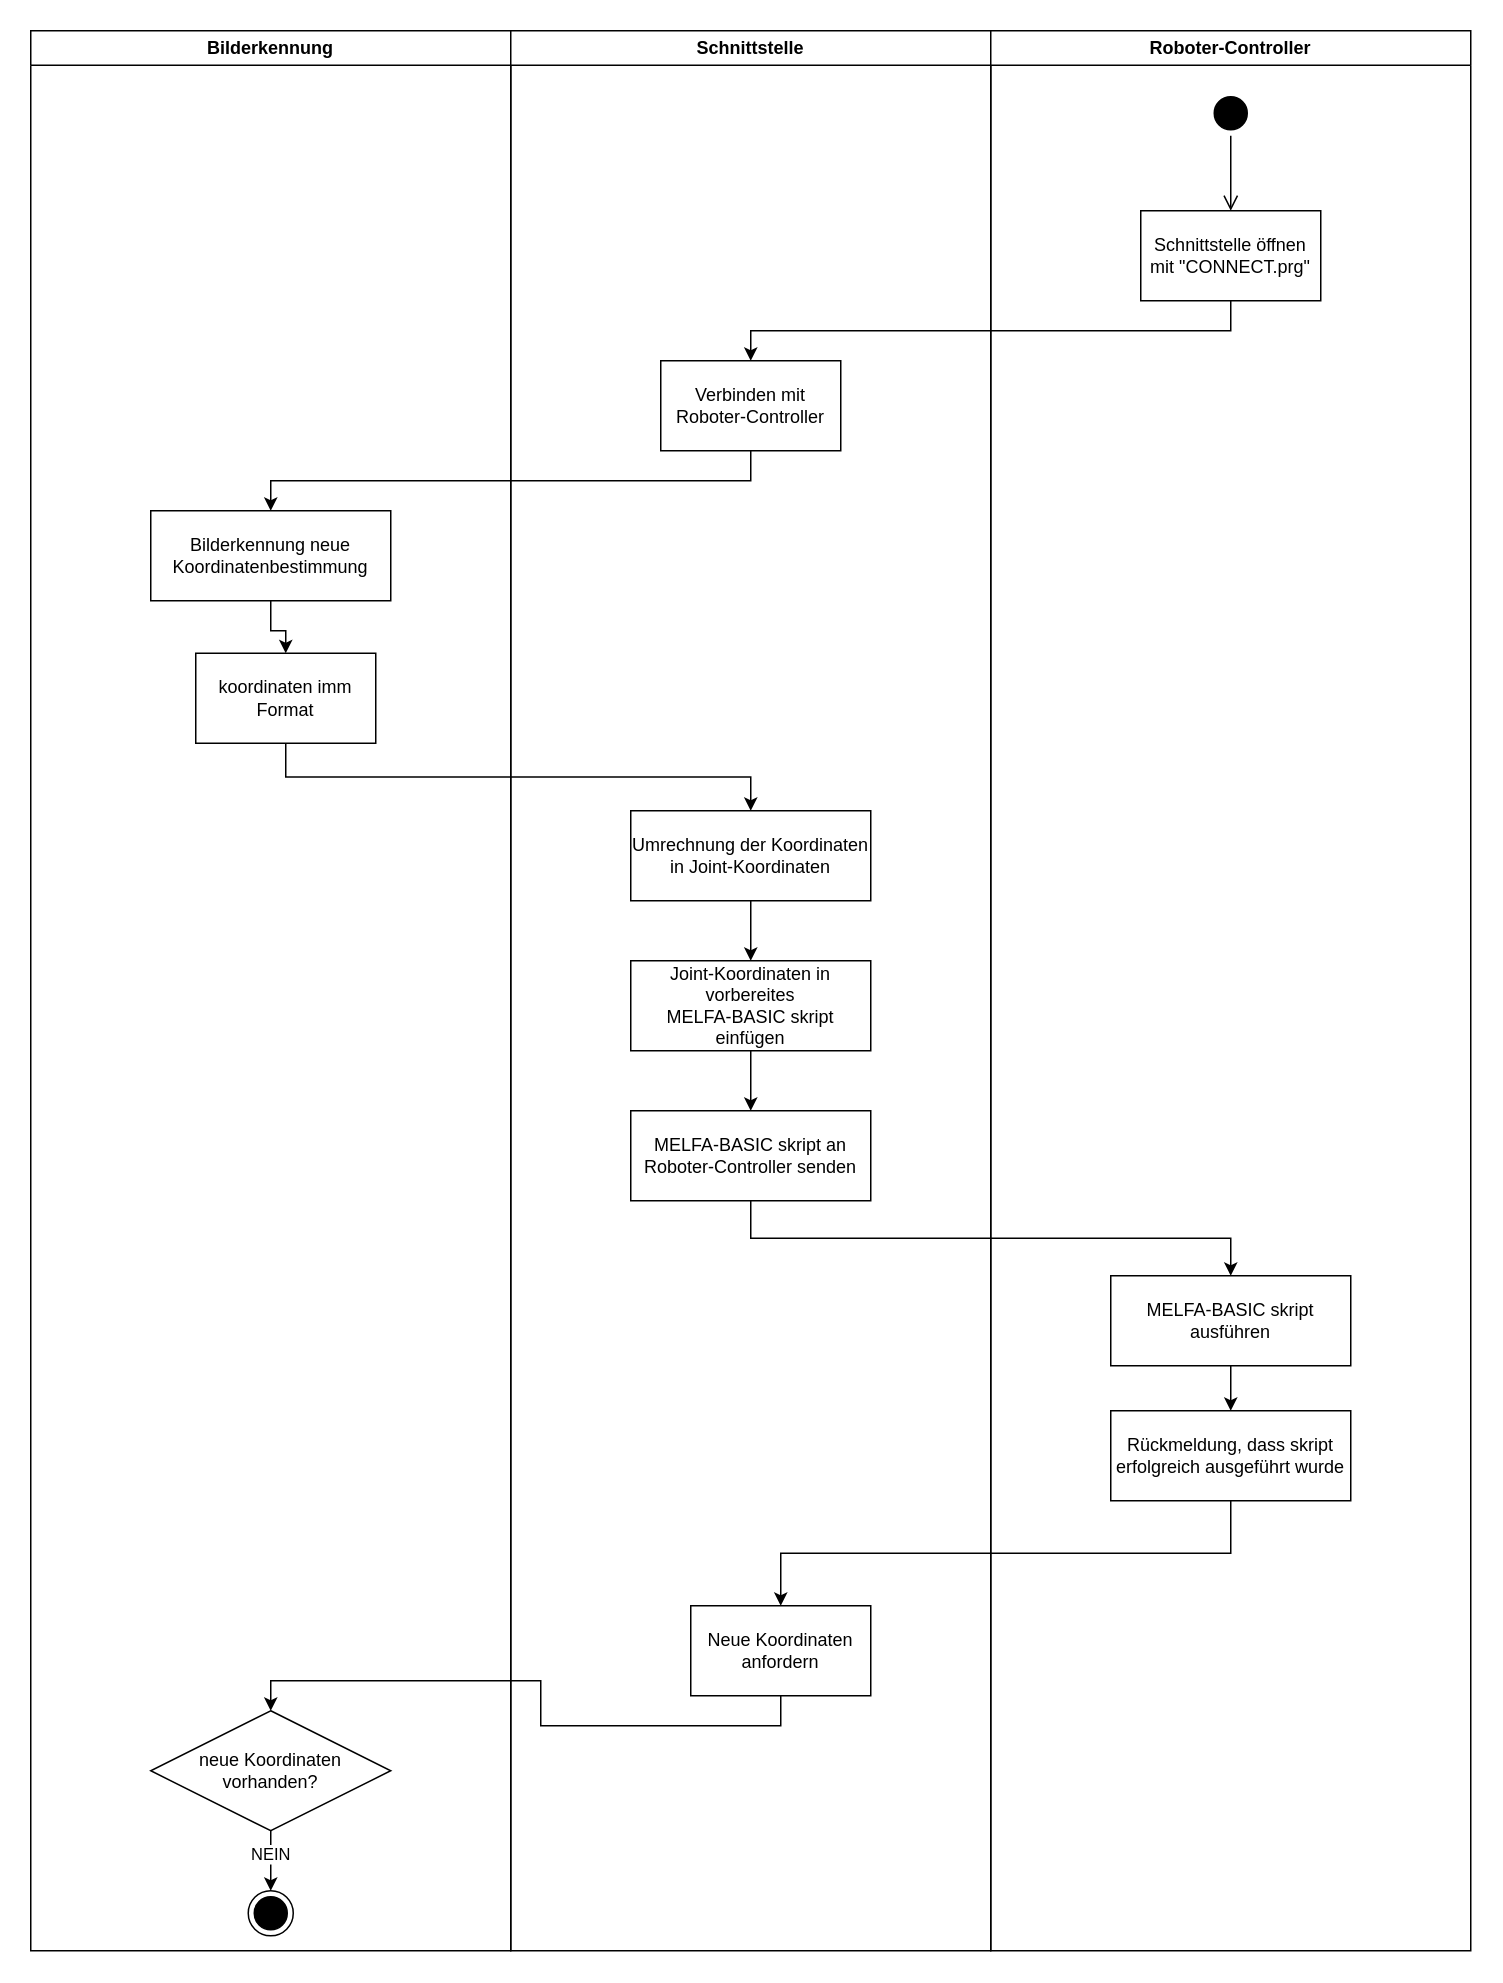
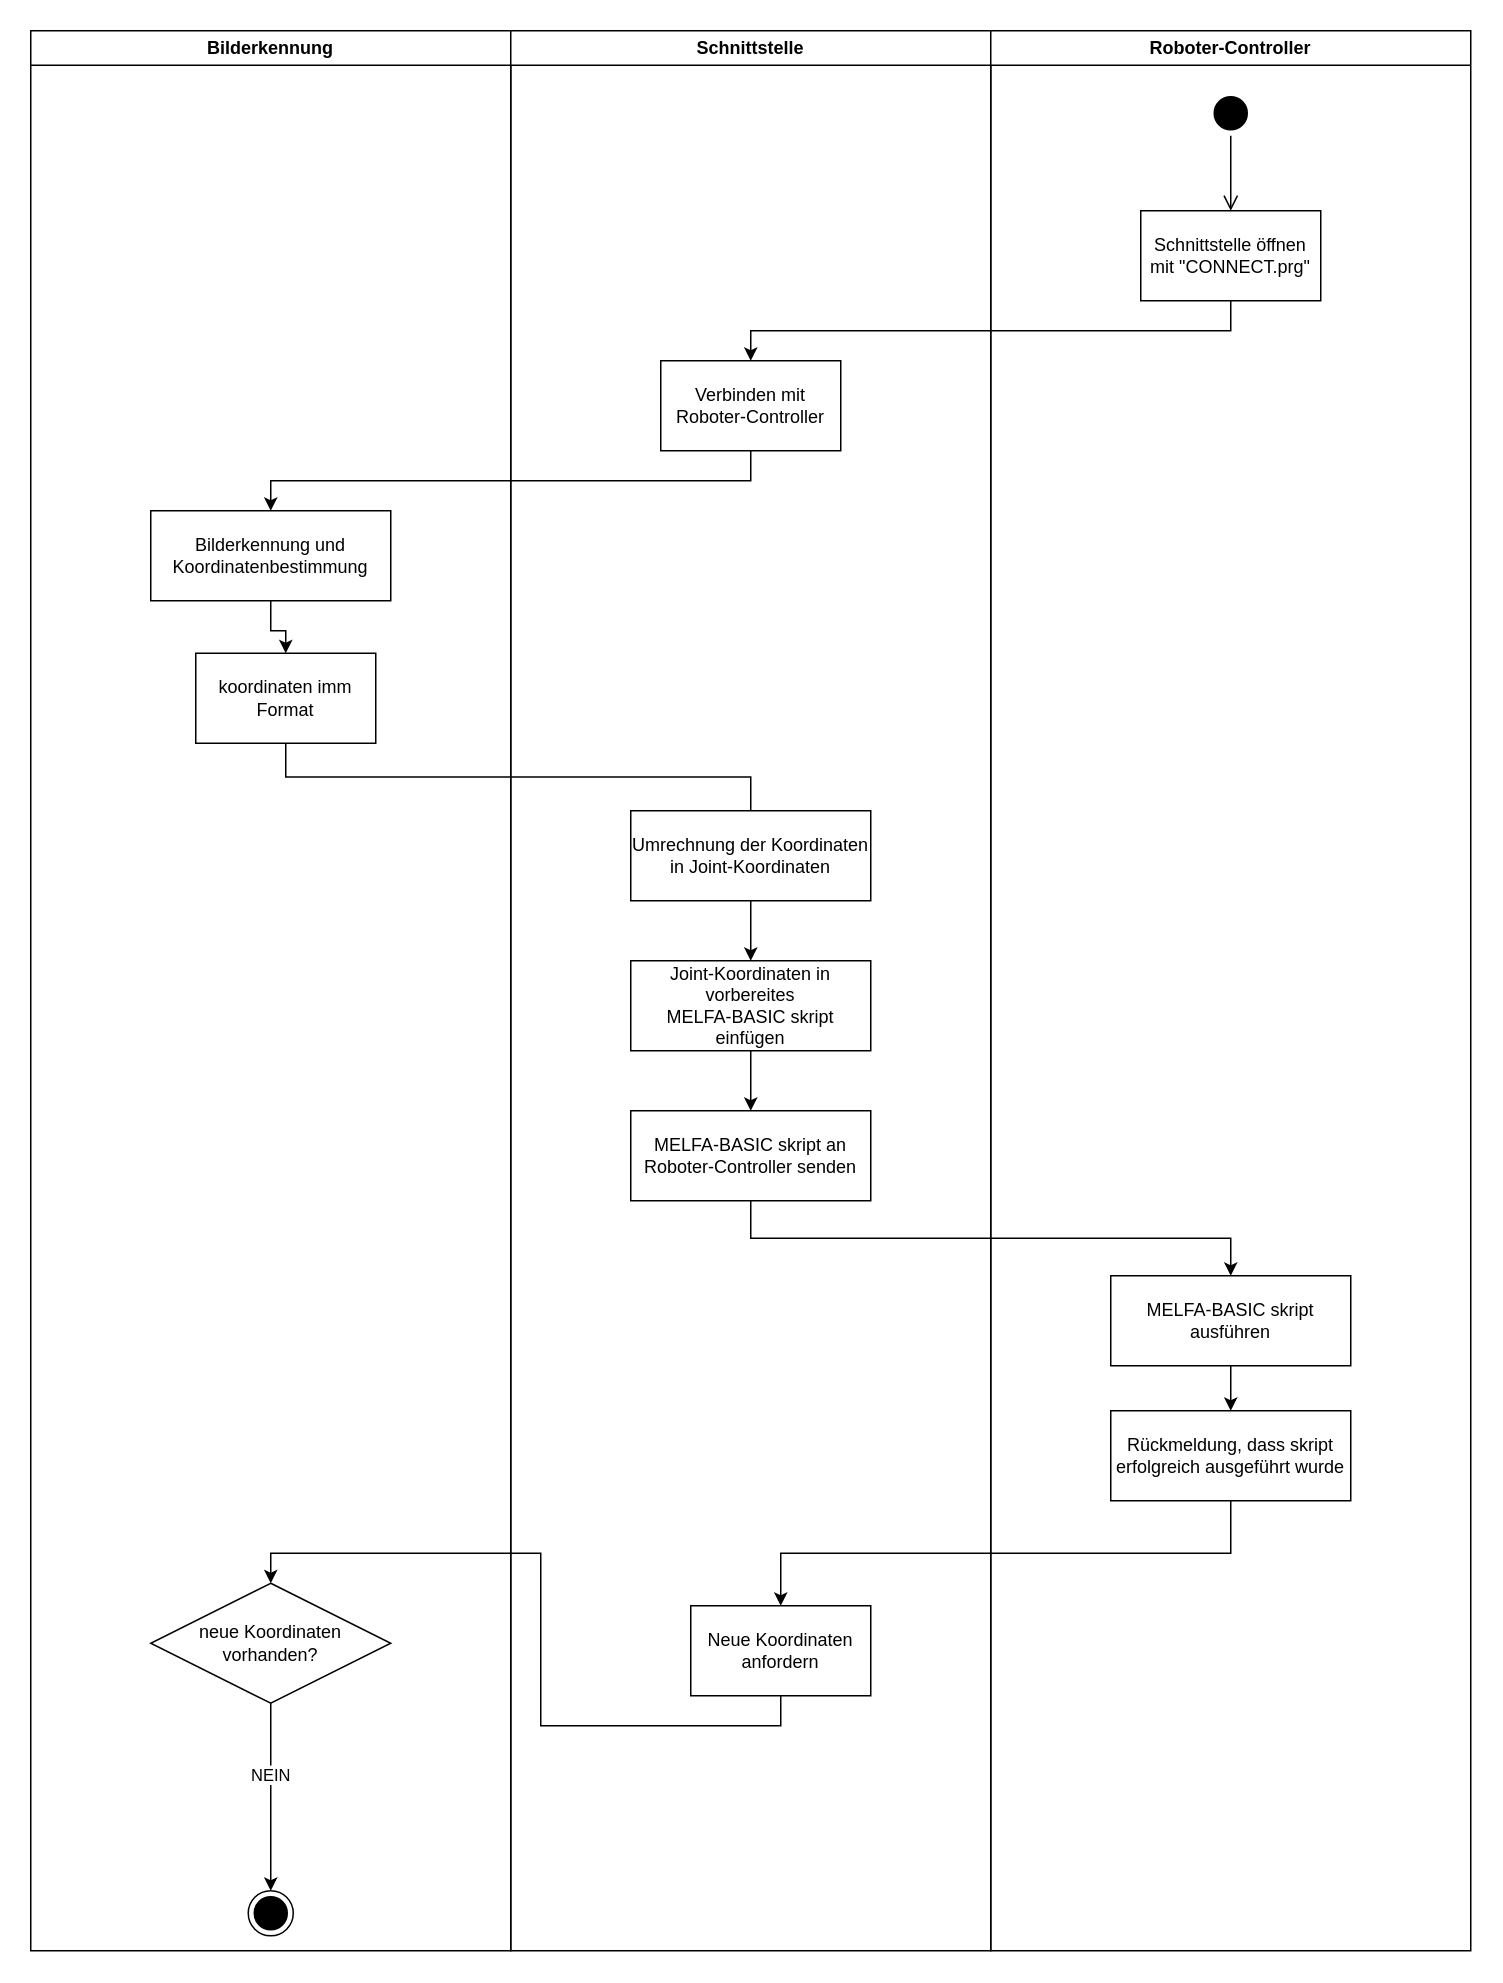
node "Bilderkennung neue Koordinatenbestimmung": label "Bilderkennung neue Koordinatenbestimmung" -> "Bilderkennung und Koordinatenbestimmung"
edge "koordinaten imm Format" -> "Umrechnung der Koordinaten in Joint-Koordinaten": arrowhead classic -> none
node "neue Koordinaten vorhanden?": moved (271, 1771) -> (271, 1643)
